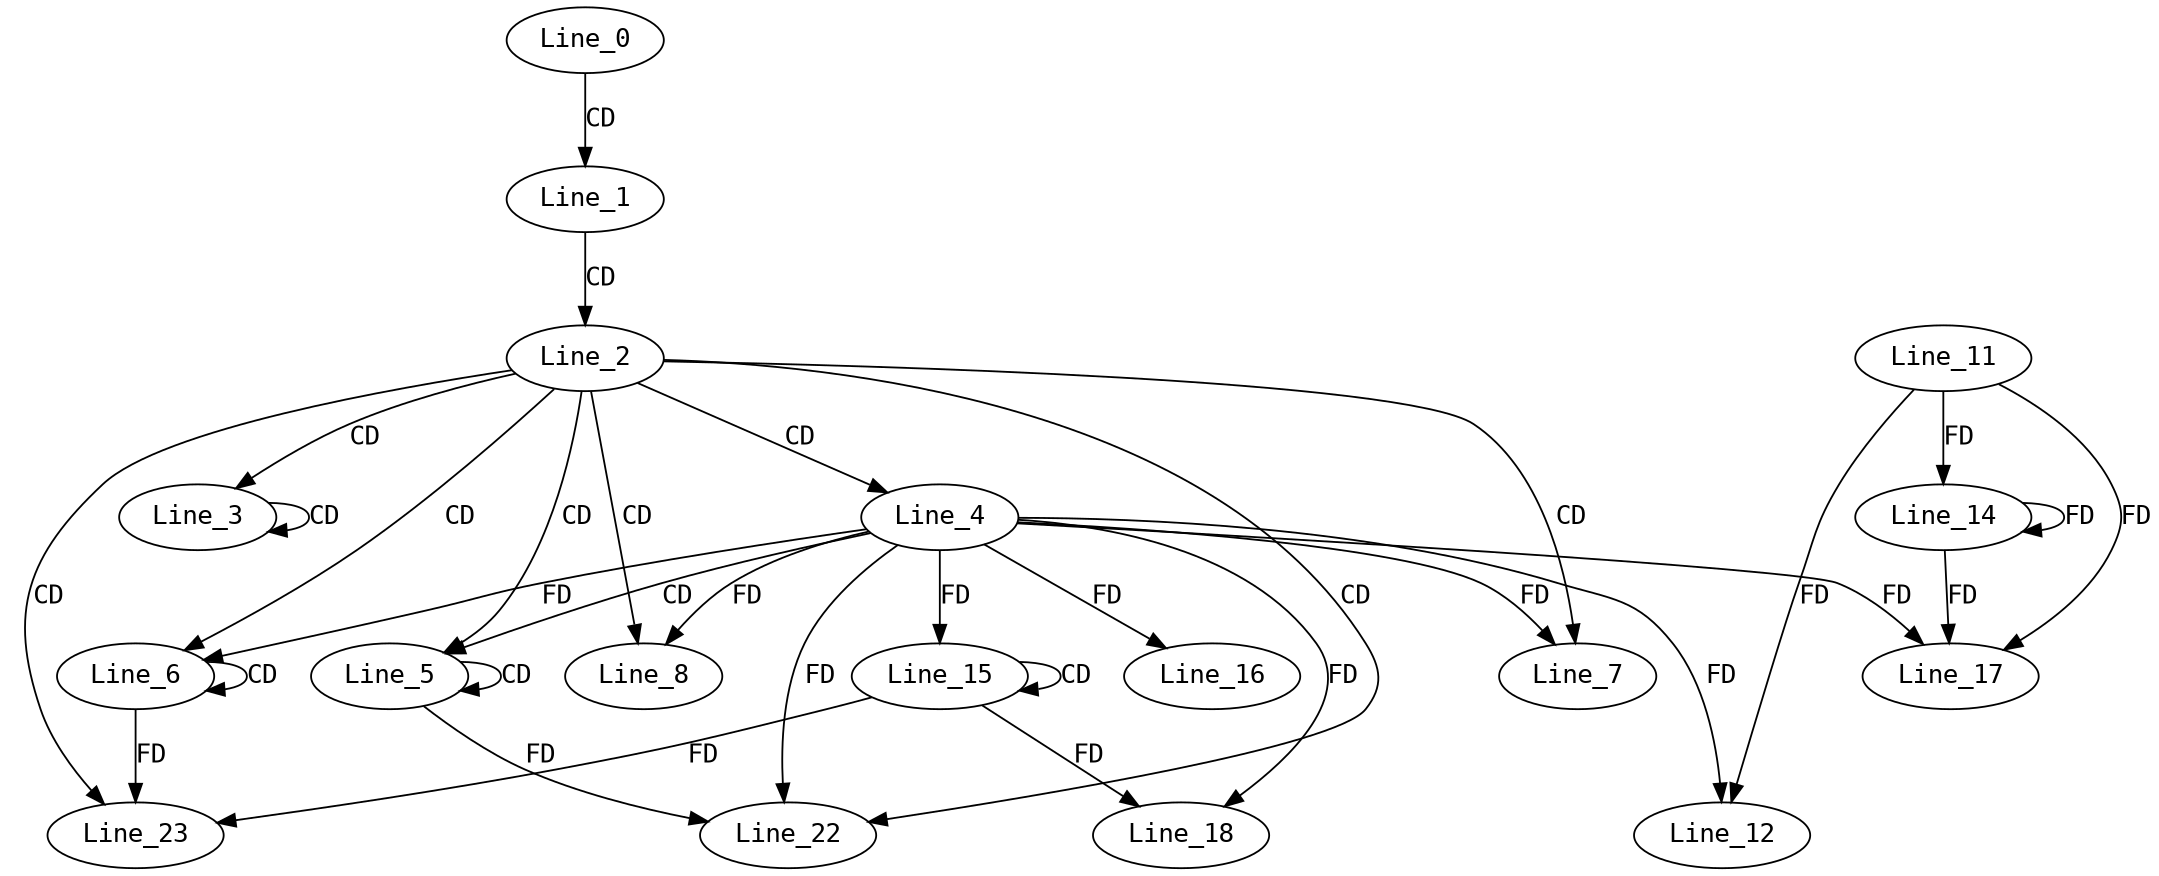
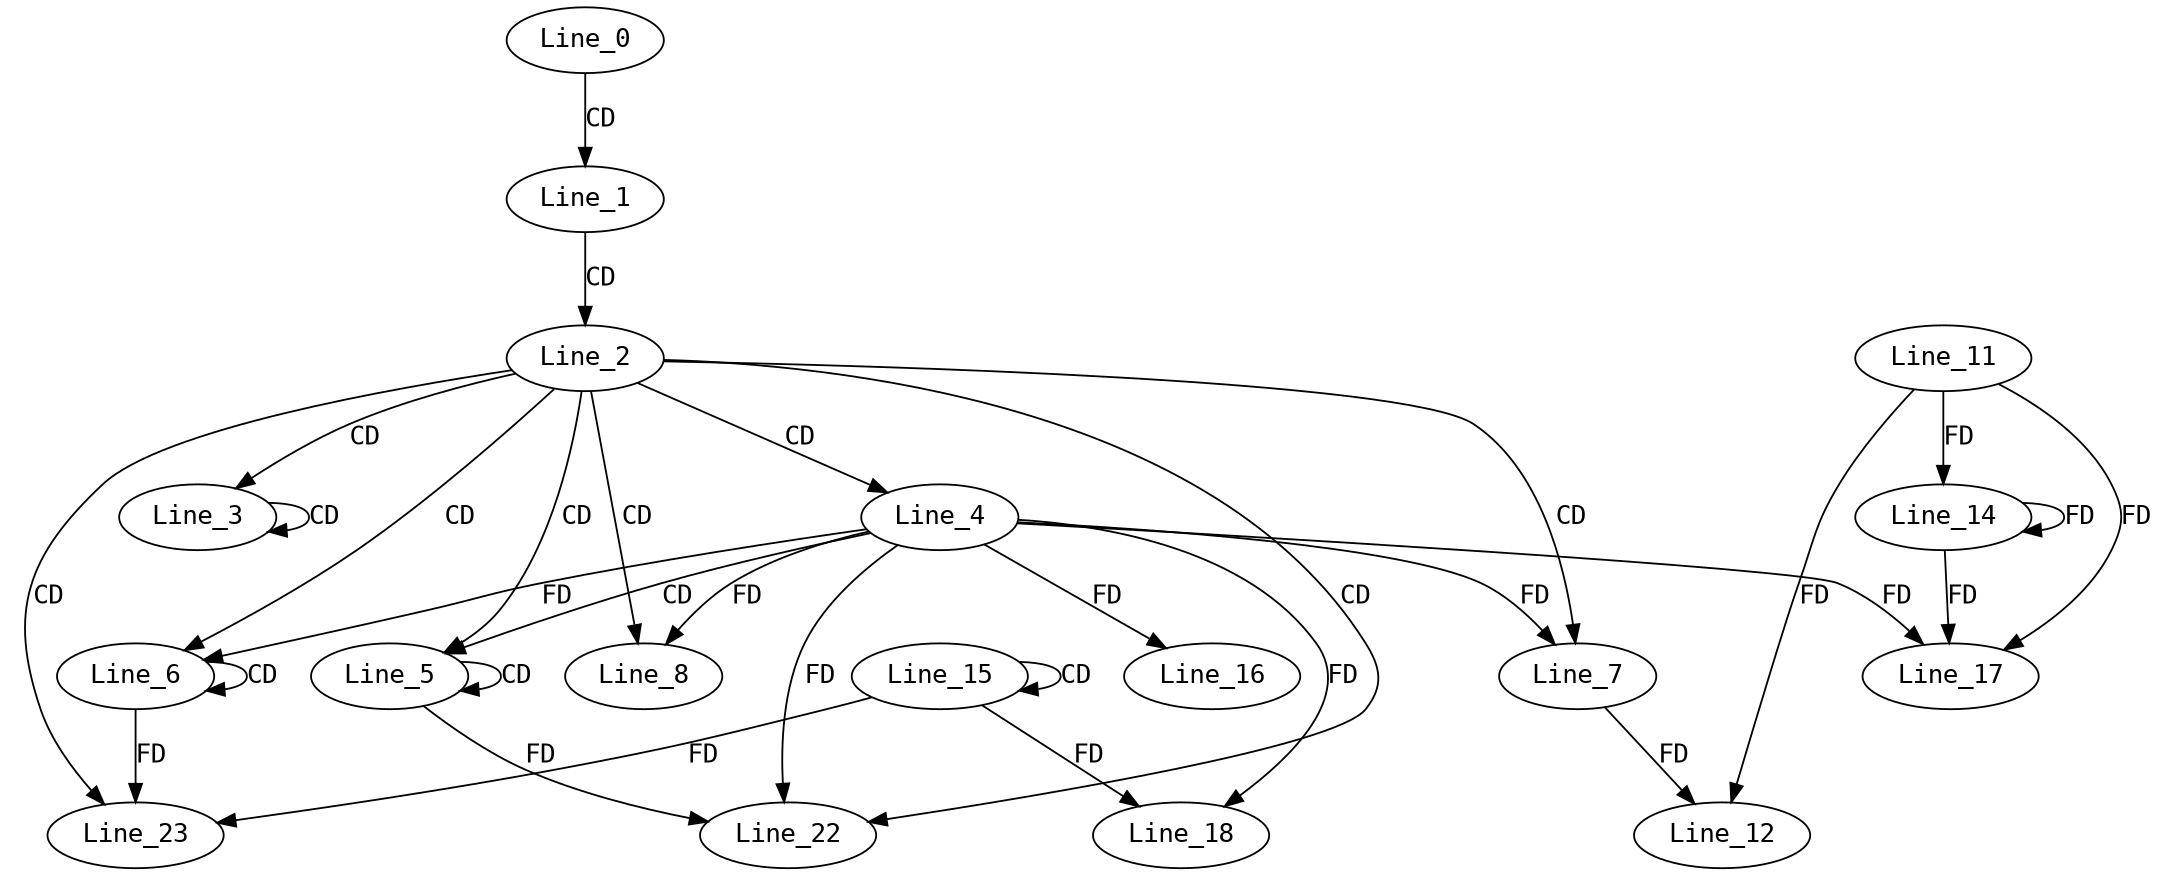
edge "Line_4" -> "Line_12": now "Line_7" -> "Line_12"
edge "Line_4" -> "Line_15": removed, label "FD"
